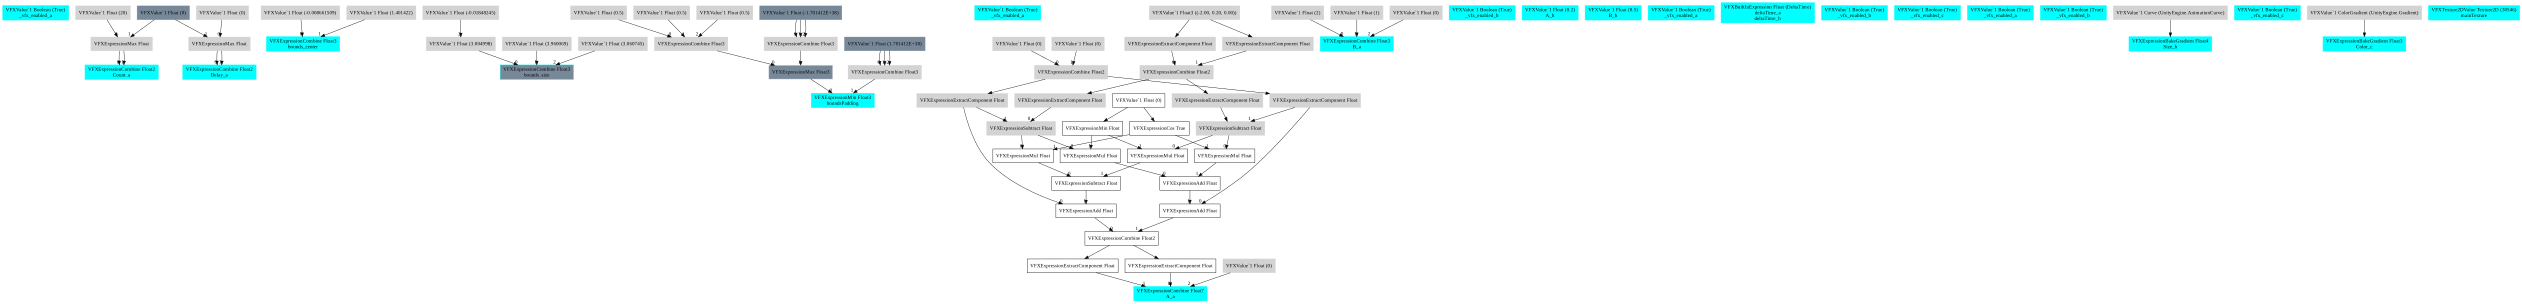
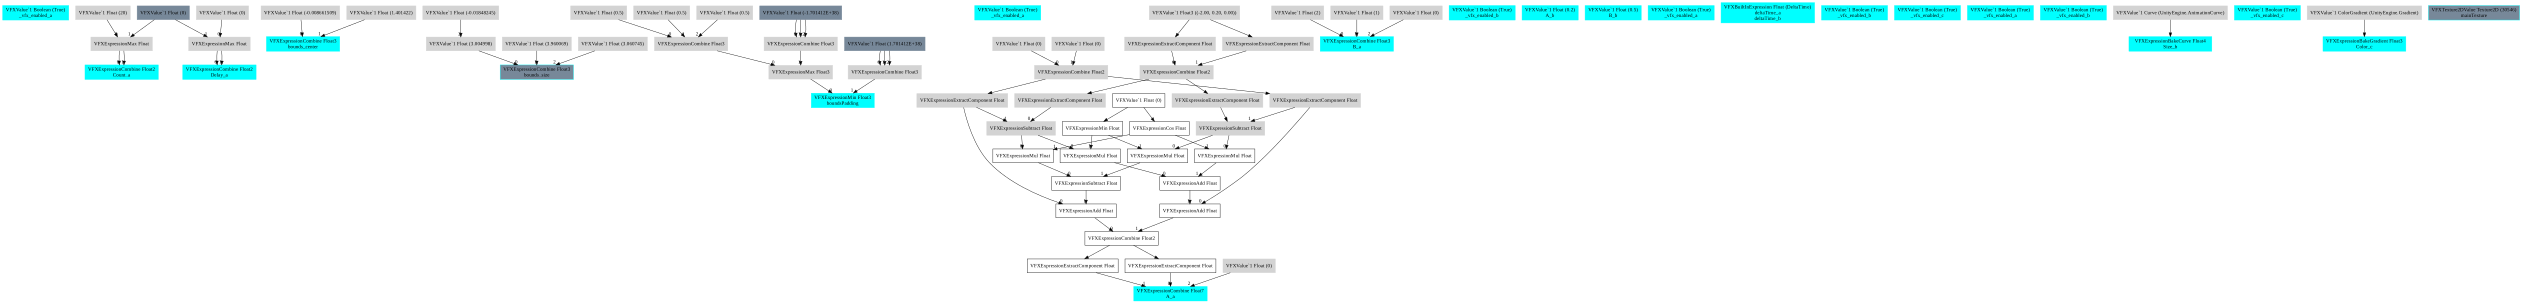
node "VFXTexture2DValue Texture2D (30546) mainTexture": fillcolor cyan -> lightslategray
node "VFXExpressionBakeGradient Float4 Size_b": label "VFXExpressionBakeGradient Float4 Size_b" -> "VFXExpressionBakeCurve Float4 Size_b"
node "VFXExpressionMax Float3": fillcolor lightslategray -> lightgray
node "VFXExpressionCos True": label "VFXExpressionCos True" -> "VFXExpressionCos Float"
